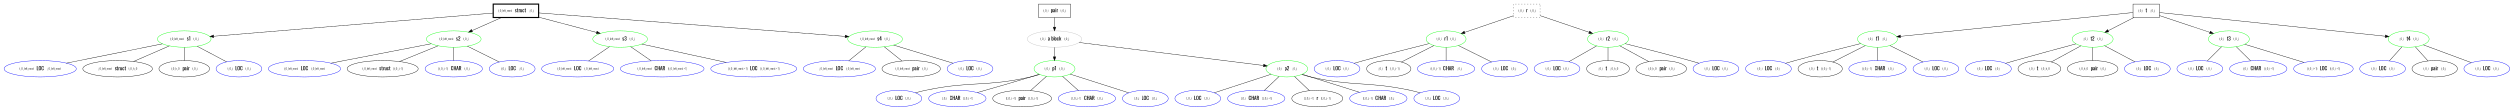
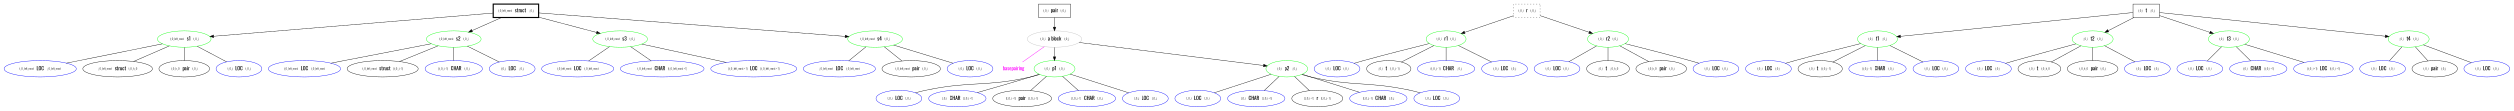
node "basepairing": added
